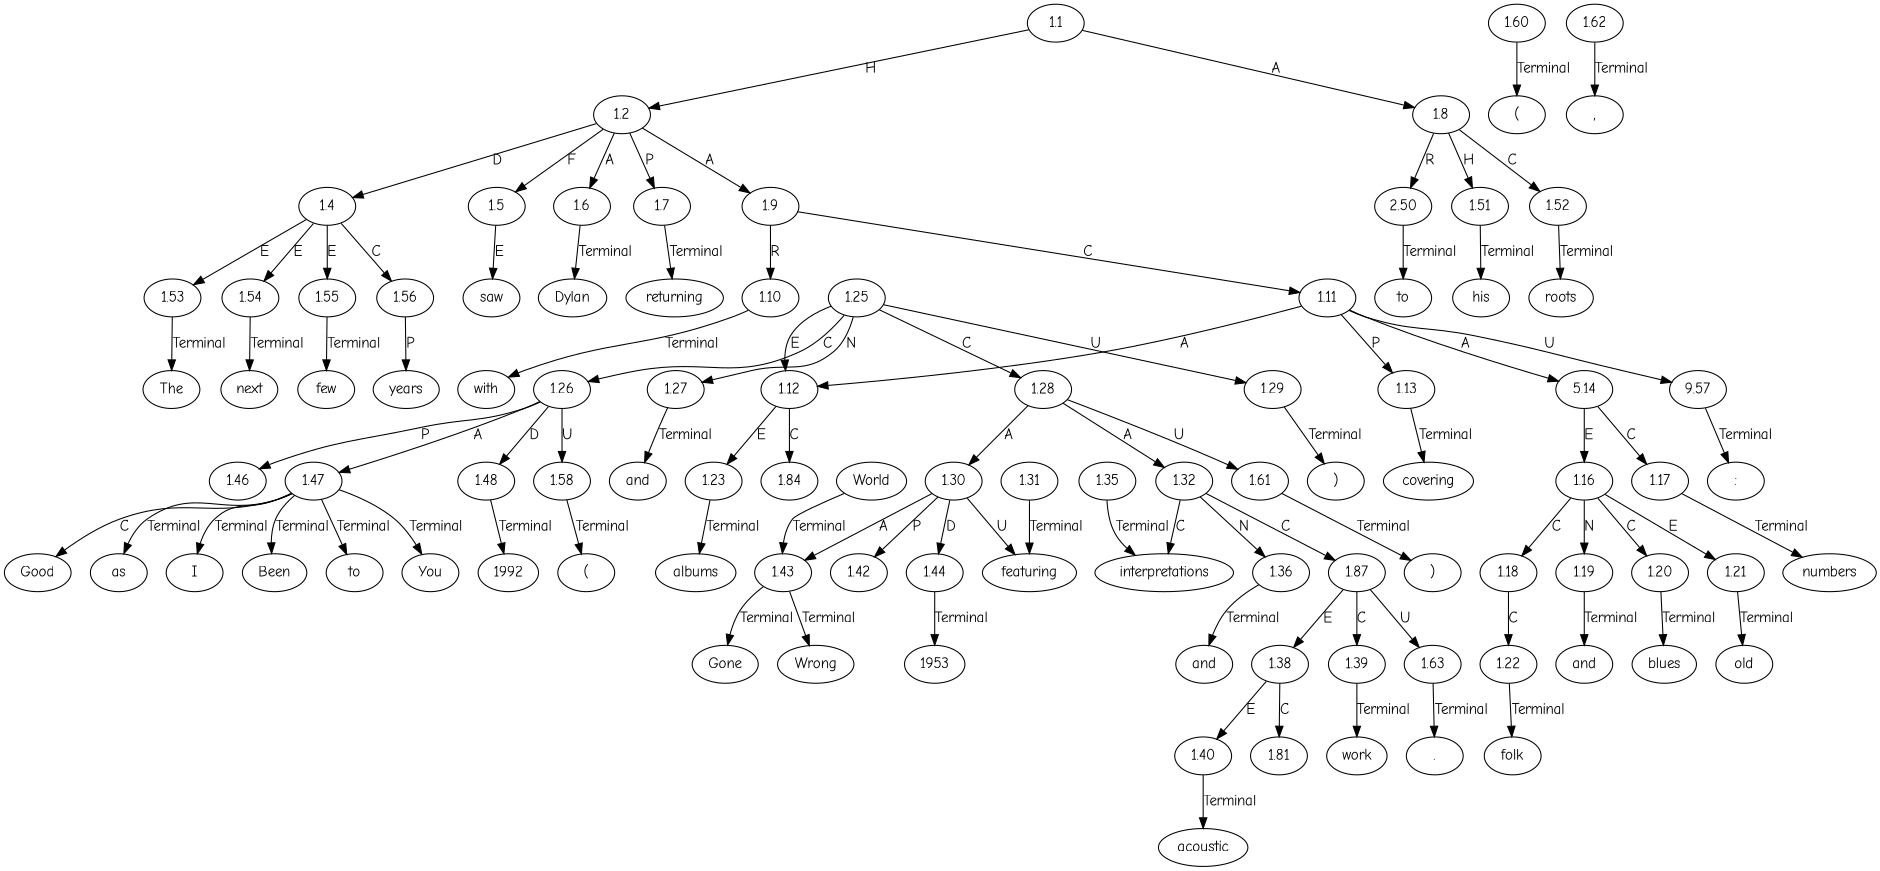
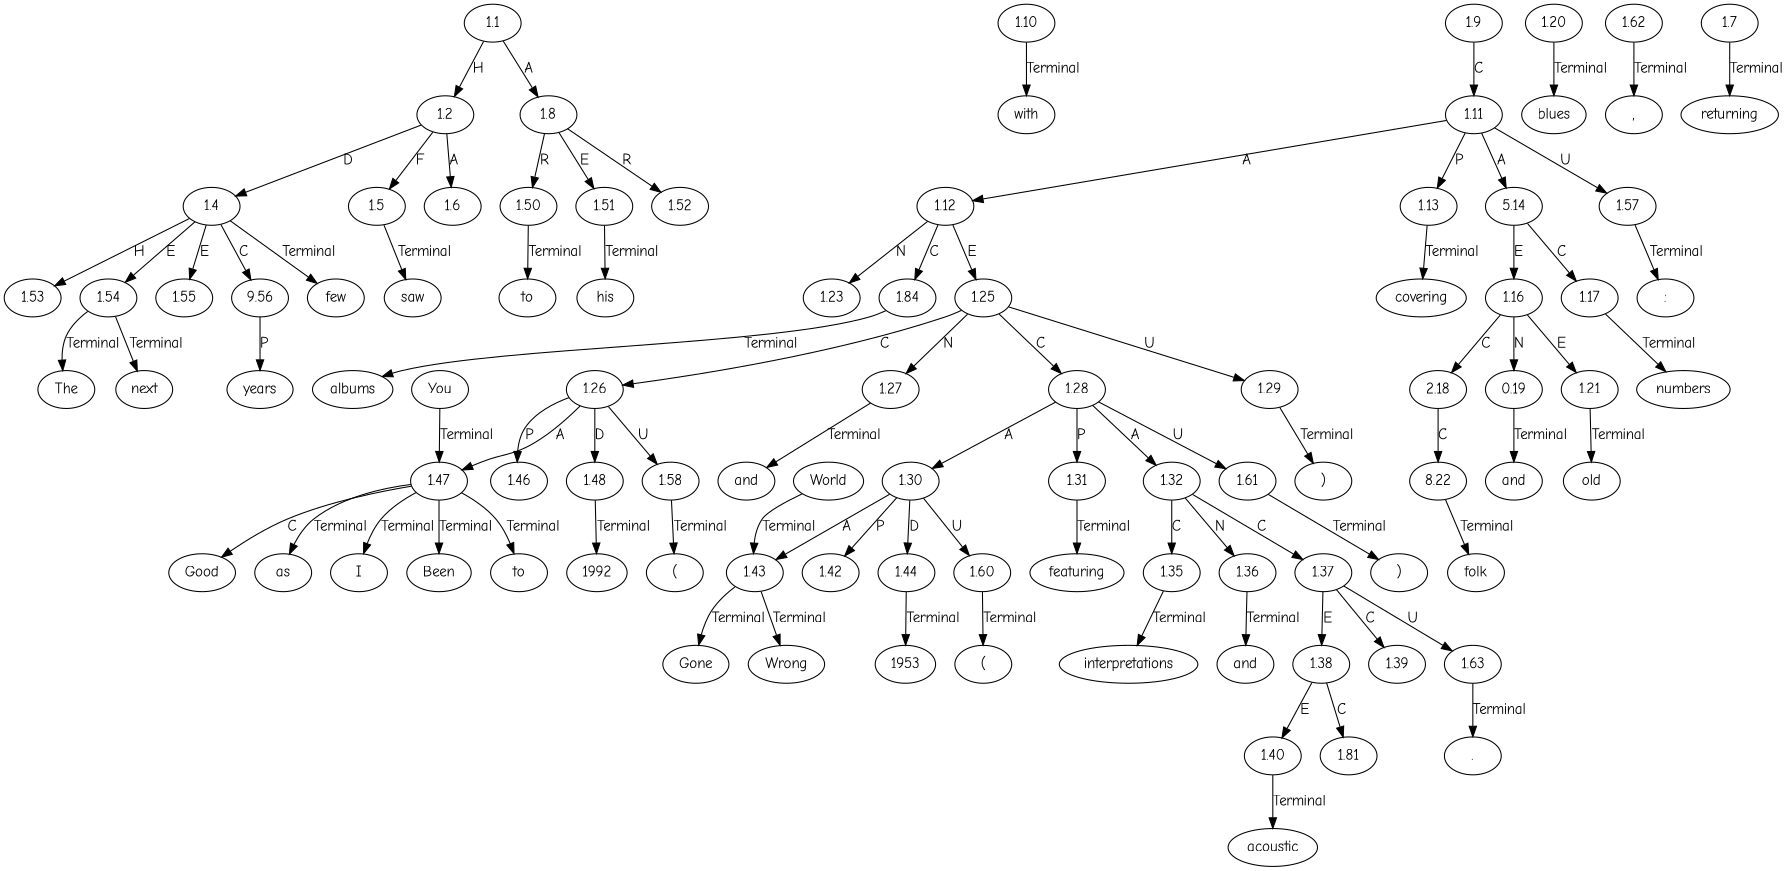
edge "1.2" -> "1.7": removed, label "P"
edge "1.2" -> "1.9": removed, label "A"
edge "1.8" -> "1.51": label "H" -> "E"
edge "1.8" -> "1.52": label "C" -> "R"
node "2.50": label "2.50" -> "1.50"
edge "1.9" -> "1.10": removed, label "R"
edge "1.4" -> "1.53": label "E" -> "H"
edge "1.5" -> "saw": label "E" -> "Terminal"
node "1.56": label "1.56" -> "9.56"
node "Dylan": removed
node "roots": removed
edge "1.25" -> "1.12": reversed
edge "1.53" -> "The": now "1.54" -> "The"
edge "1.55" -> "few": now "1.4" -> "few"
node "9.57": label "9.57" -> "1.57"
edge "1.28" -> "1.31": added, label "P"
edge "1.12" -> "1.23": label "E" -> "N"
edge "1.47" -> "You": reversed
edge "1.23" -> "albums": now "1.84" -> "albums"
edge "1.30" -> "featuring": now "1.30" -> "1.60"
edge "1.32" -> "interpretations": now "1.32" -> "1.35"
edge "1.16" -> "1.20": removed, label "C"
node "1.87": label "1.87" -> "1.37"
node "1.18": label "1.18" -> "2.18"
node "1.19": label "1.19" -> "0.19"
node "1.22": label "1.22" -> "8.22"
node "work": removed
